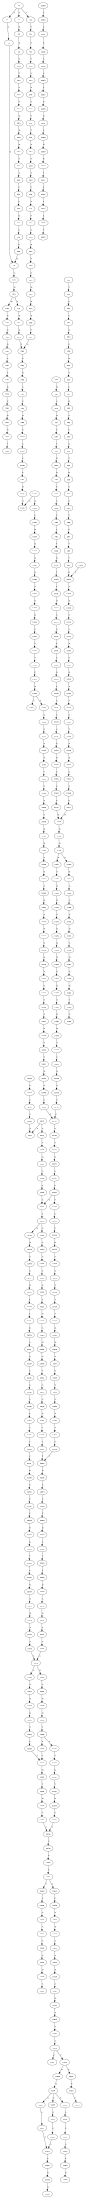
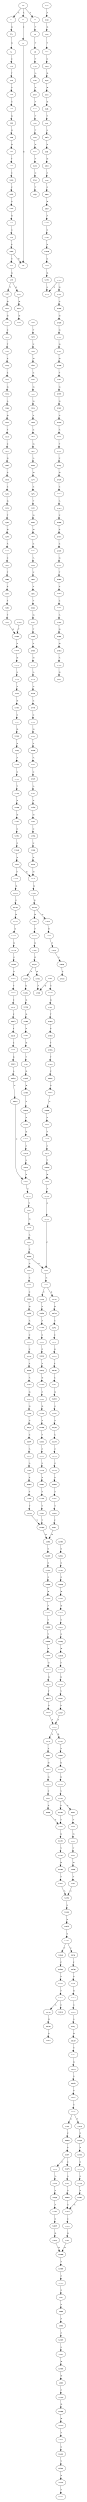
node "S51": removed
edge "S8" -> "S11": now "S60" -> "S11"
edge "S26" -> "S30": removed, label "G"
edge "S25" -> "S84": now "S25" -> "S29"
edge "S58" -> "S62": added, label "C"
edge "S159" -> "S165": now "S162" -> "S165"
edge "S201" -> "S204": now "S151" -> "S204"
edge "S172" -> "S175": now "S170" -> "S175"
edge "S178" -> "S181": reversed
node "S196": added
edge "S214" -> "S211": reversed
edge "S291" -> "S293": now "S291" -> "S292"
edge "S354" -> "S356": now "S352" -> "S356"
edge "S368" -> "S369": now "S367" -> "S369"
edge "S371" -> "S378": now "S375" -> "S378"
edge "S386" -> "S388": added, label "G"
edge "S388" -> "S389": added, label "T"
